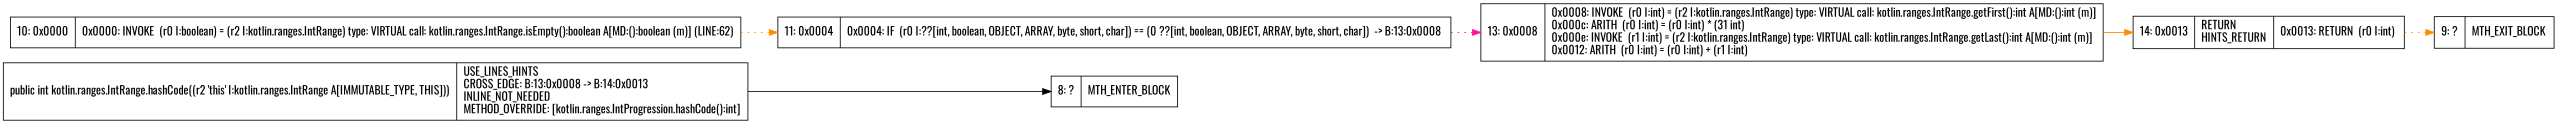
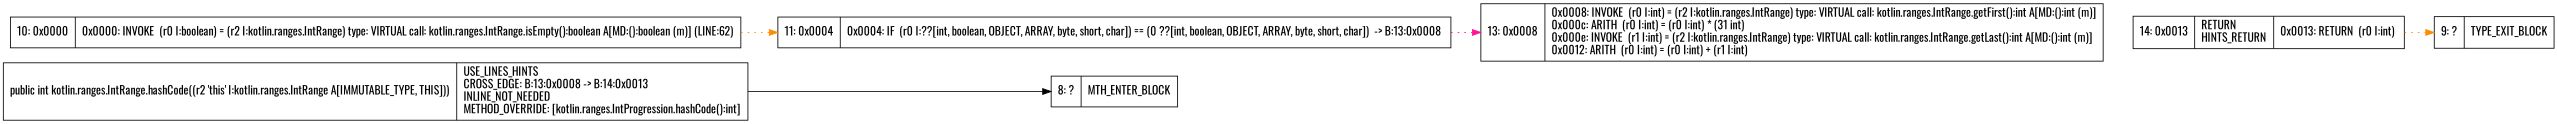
edge "13: 0x0008" -> "14: 0x0013": removed
node "9: ?": text "MTH_EXIT_BLOCK" -> "TYPE_EXIT_BLOCK"
